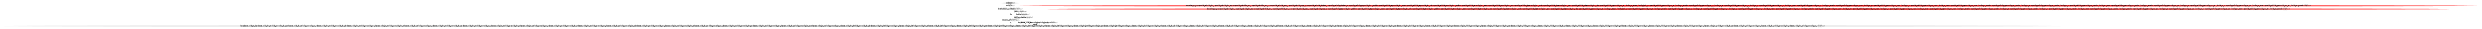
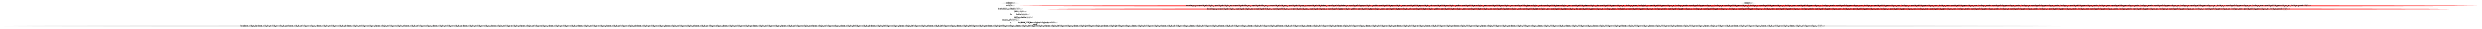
node "testXMLResponse['1', '0', '0']": added
